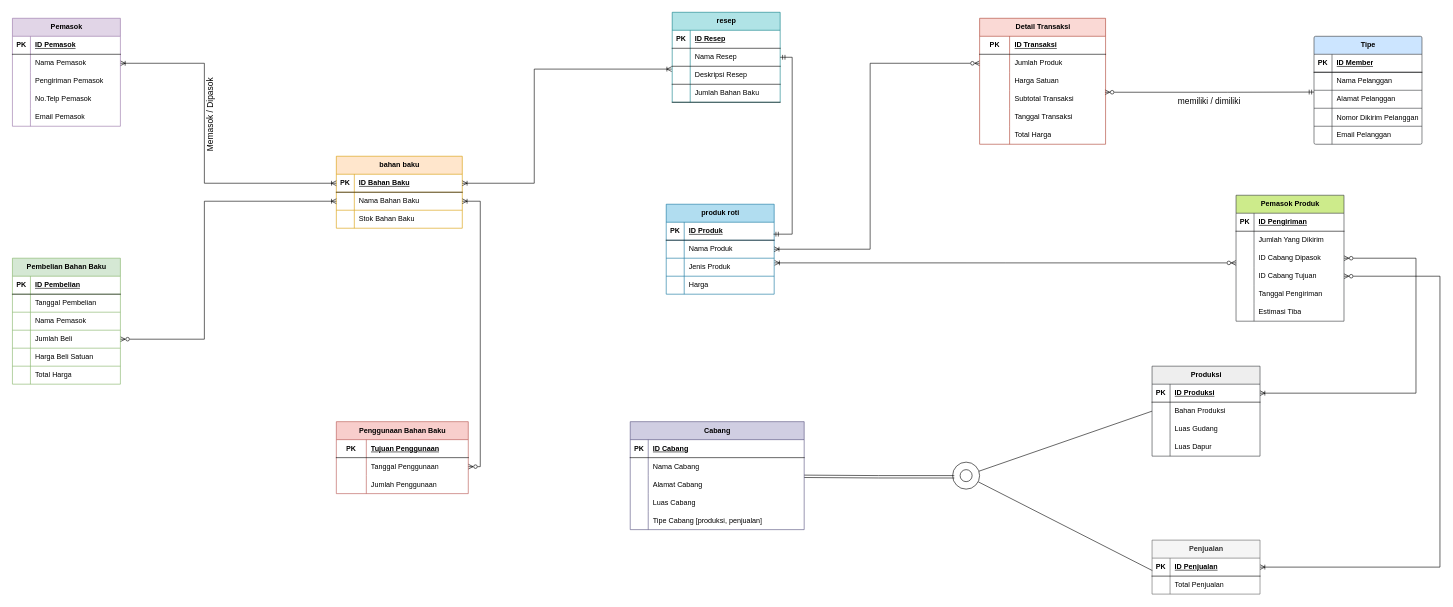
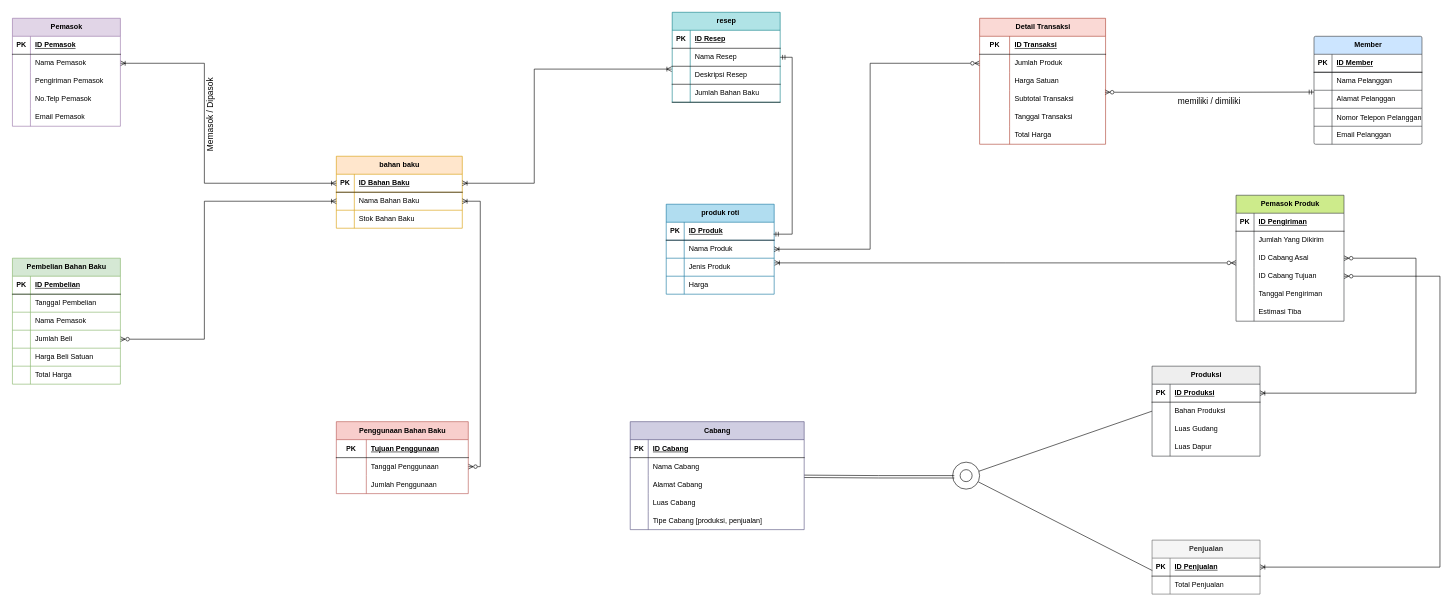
node "Tipe": label "Tipe" -> "Member"
node "Nomor Dikirim Pelanggan": label "Nomor Dikirim Pelanggan" -> "Nomor Telepon Pelanggan"
node "ID Cabang Dipasok": label "ID Cabang Dipasok" -> "ID Cabang Asal"
